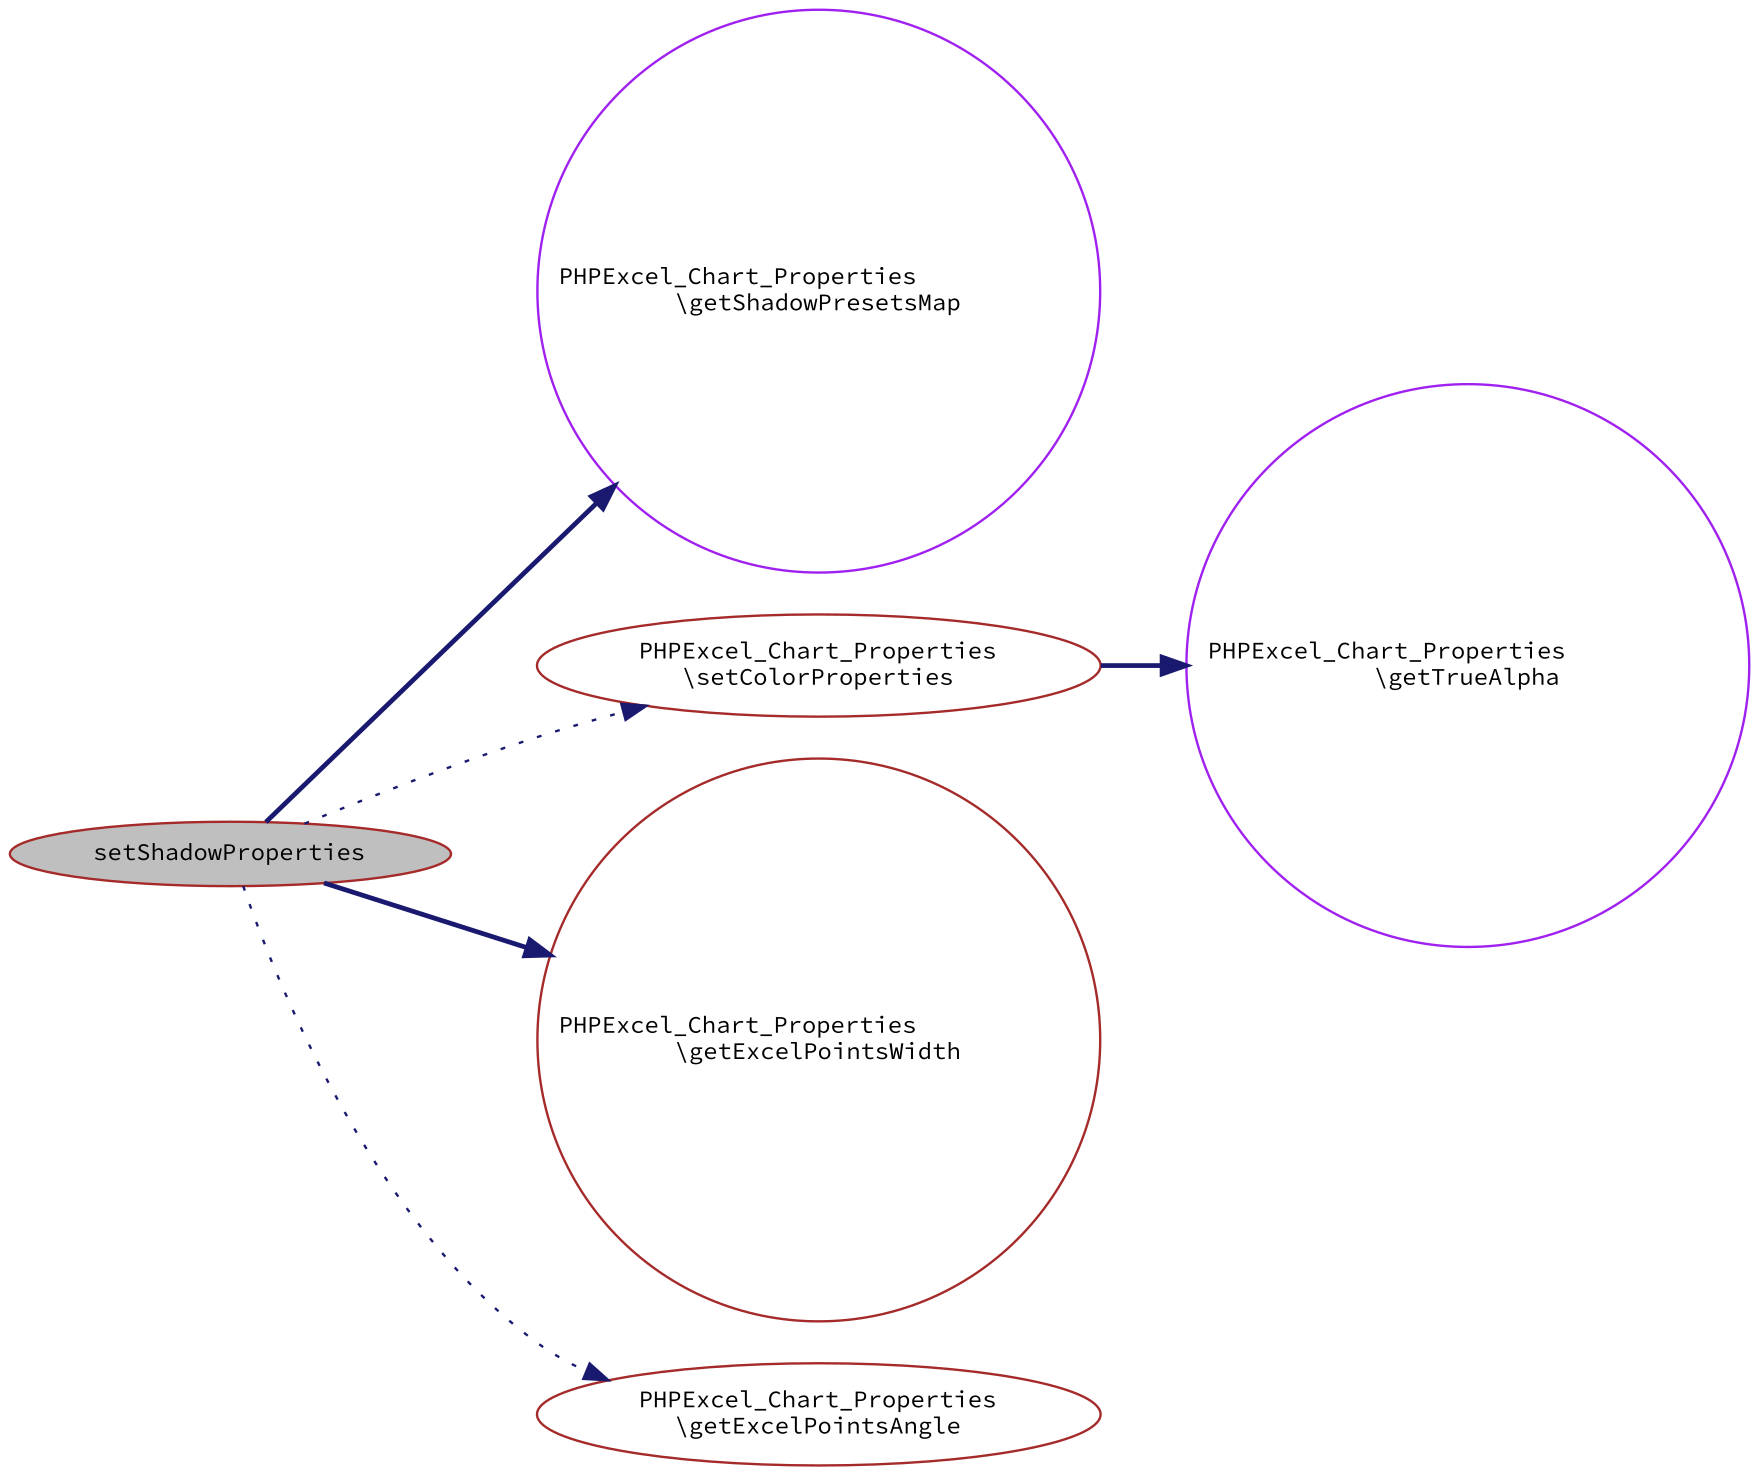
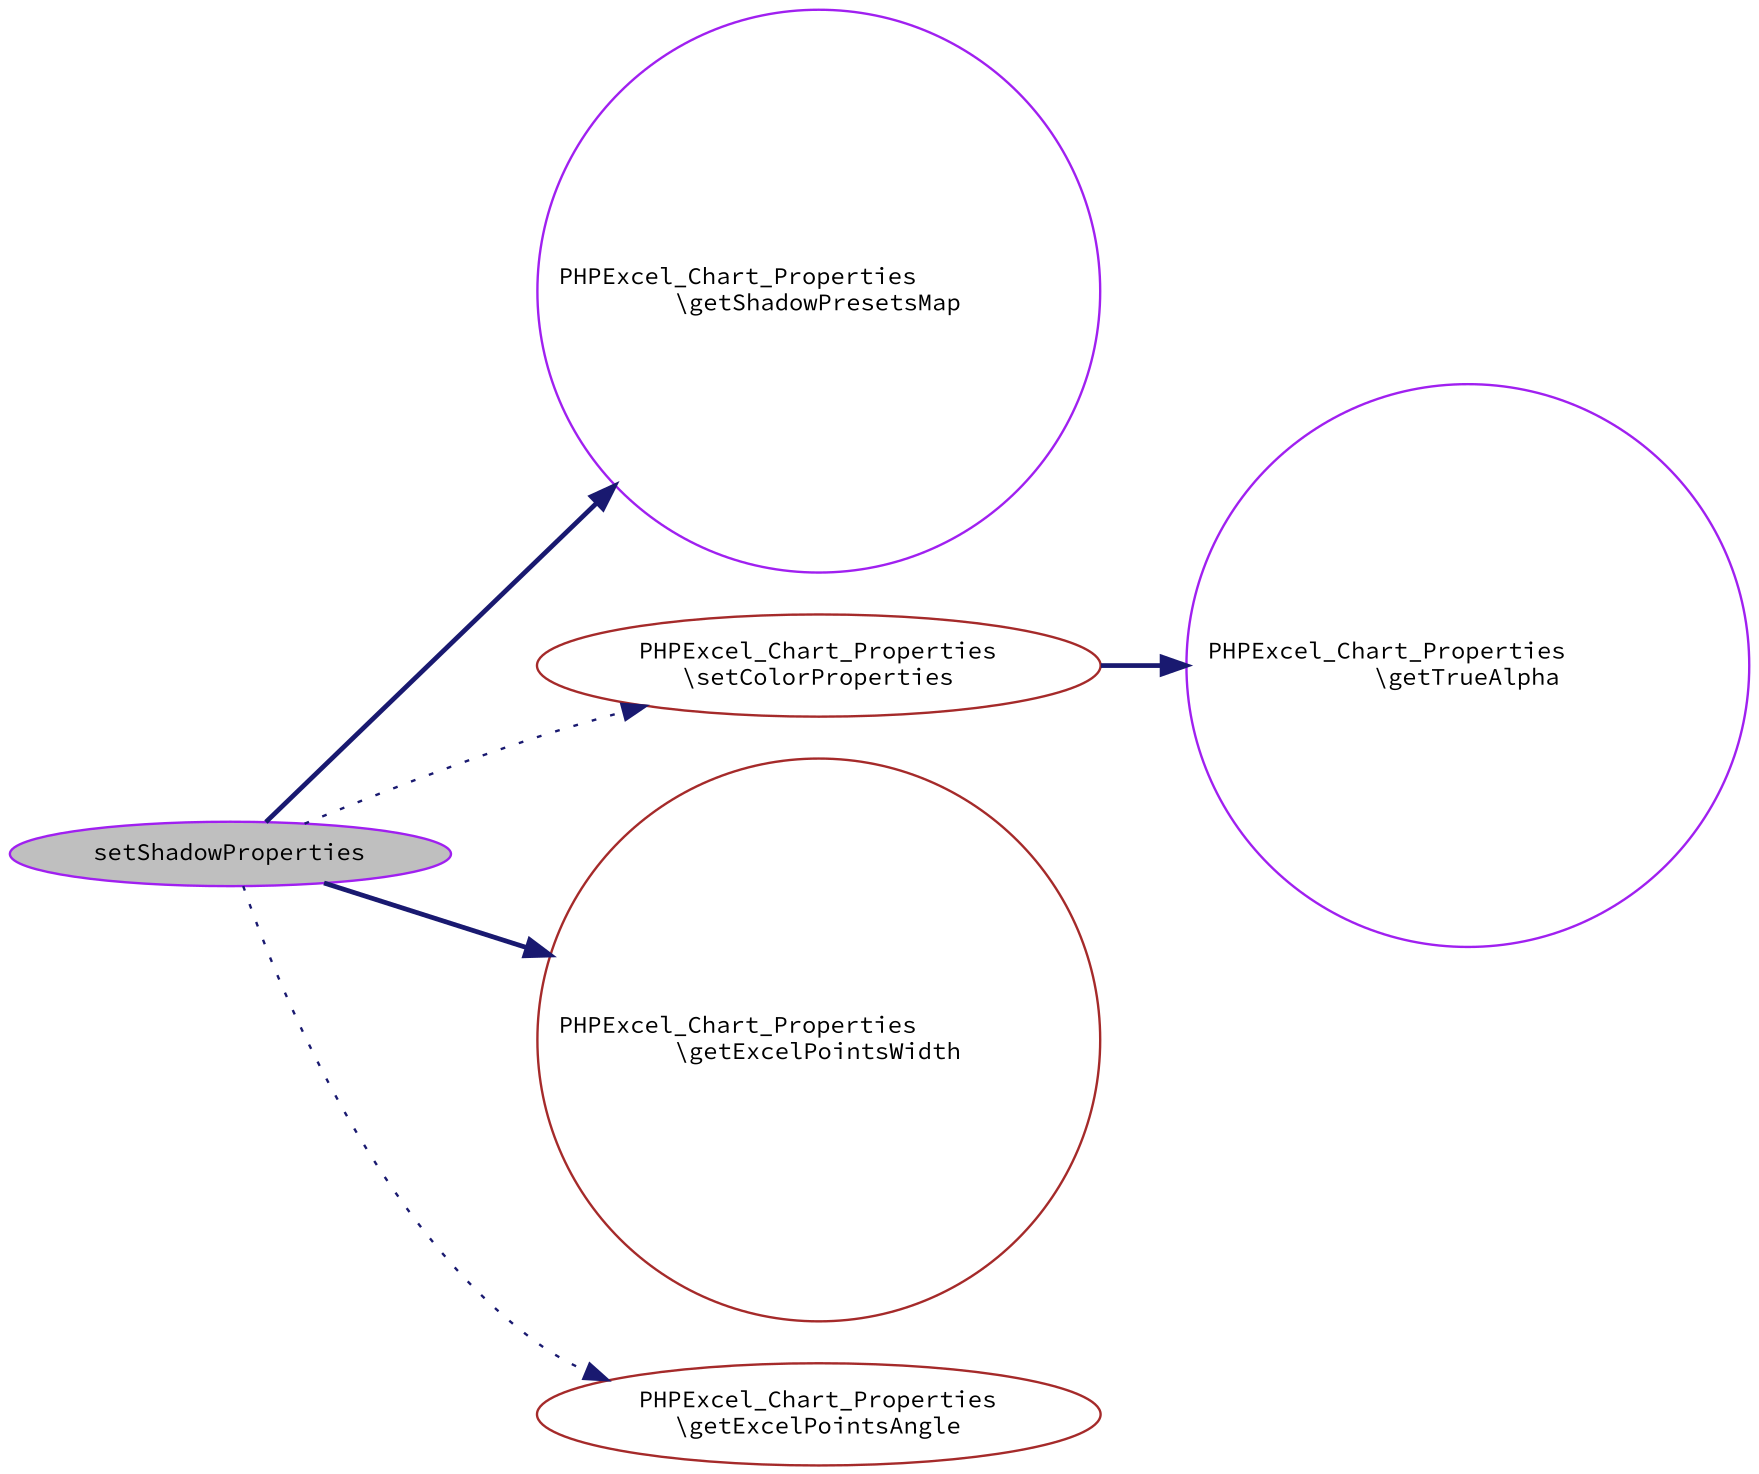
node "setShadowProperties": color brown -> purple
